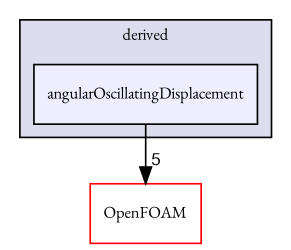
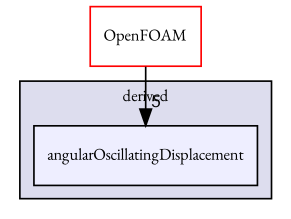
edge "angularOscillatingDisplacement" -> "OpenFOAM": reversed
